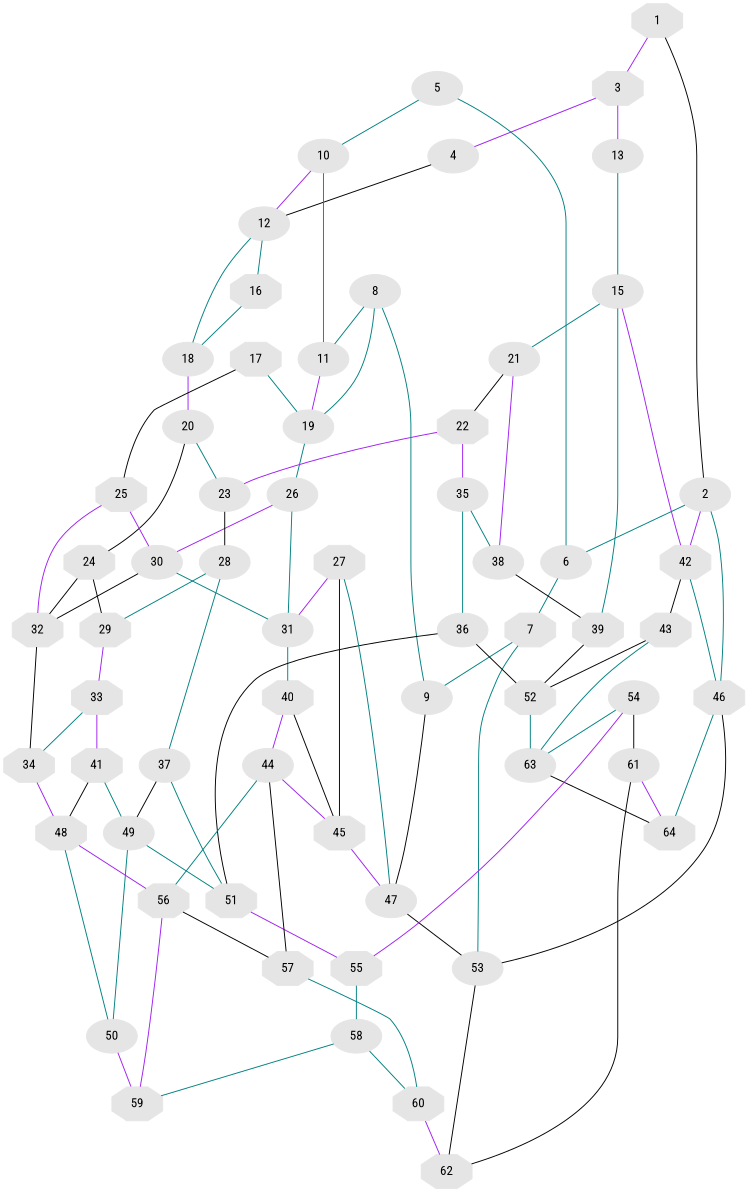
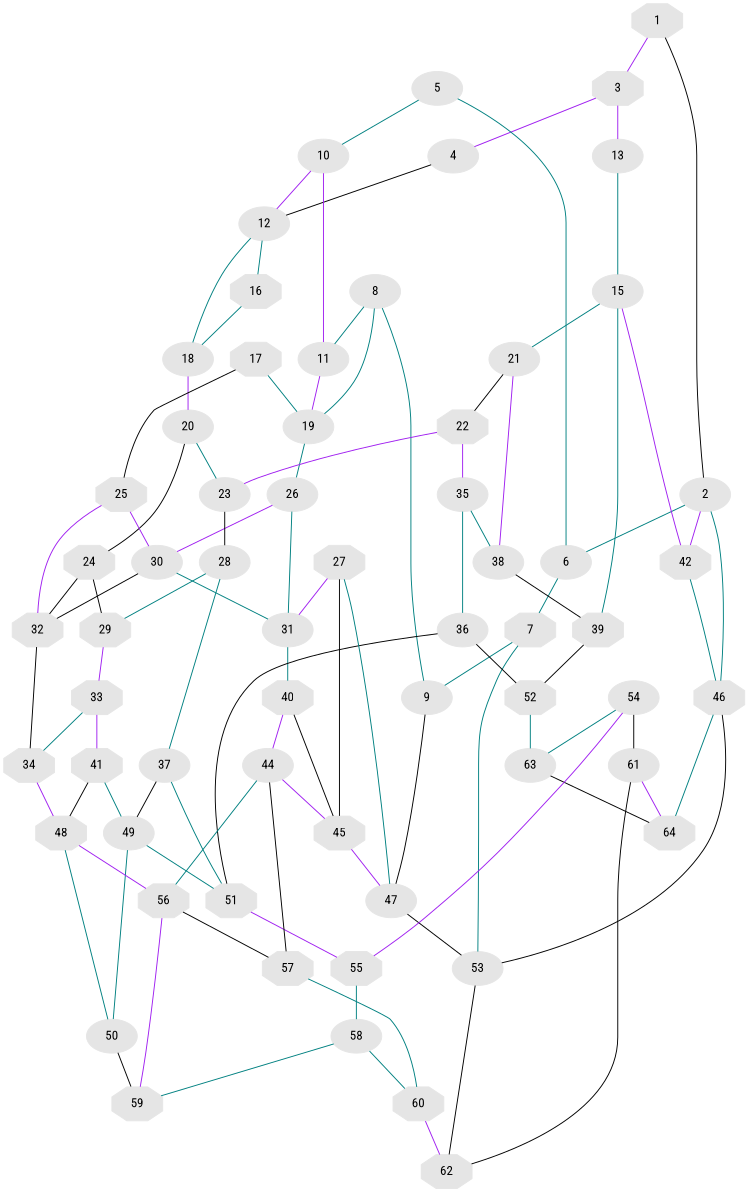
node "43": removed
edge "50" -- "59": color purple -> black
